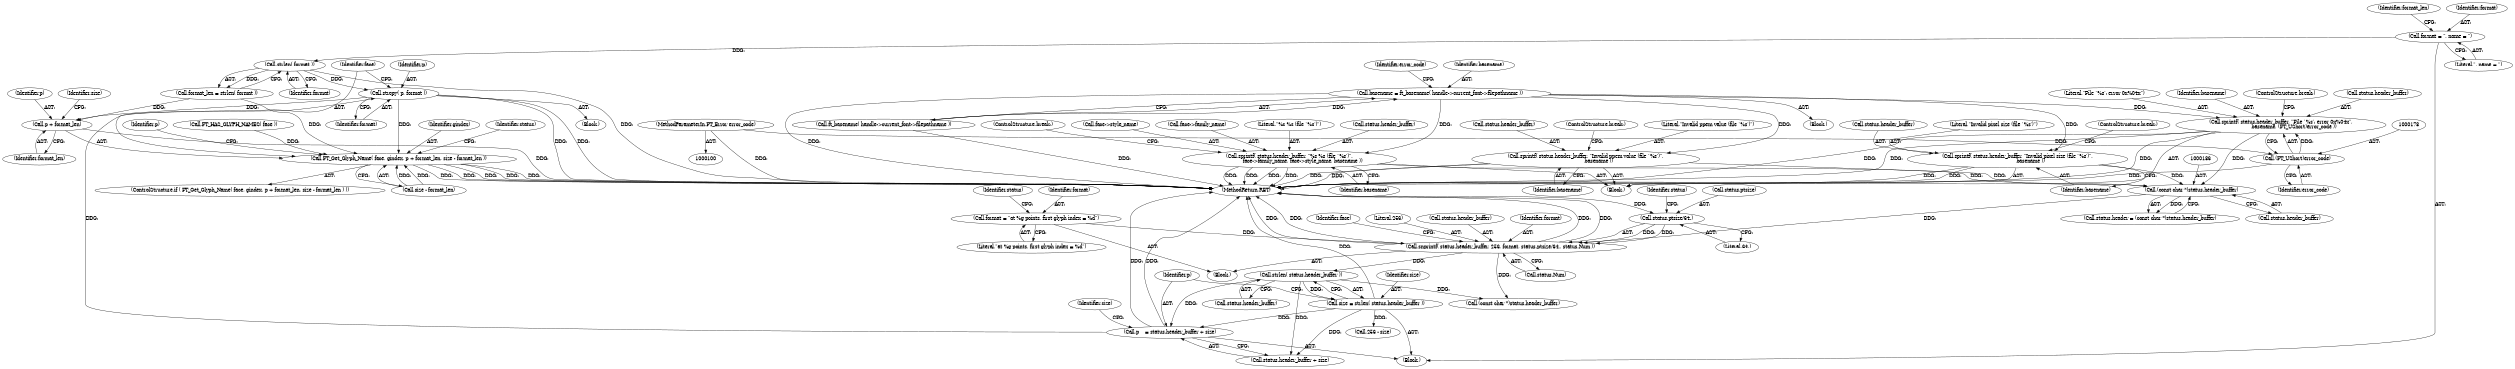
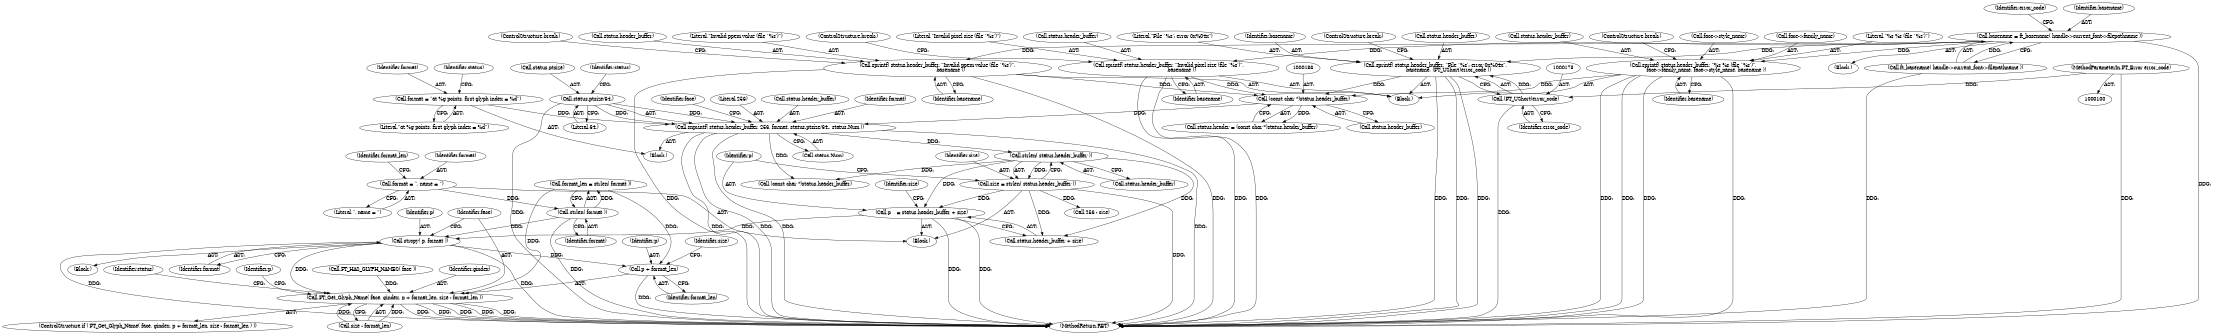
edge "(MethodReturn,RET)" -> "(Call,status.ptsize/64.)": reversed
